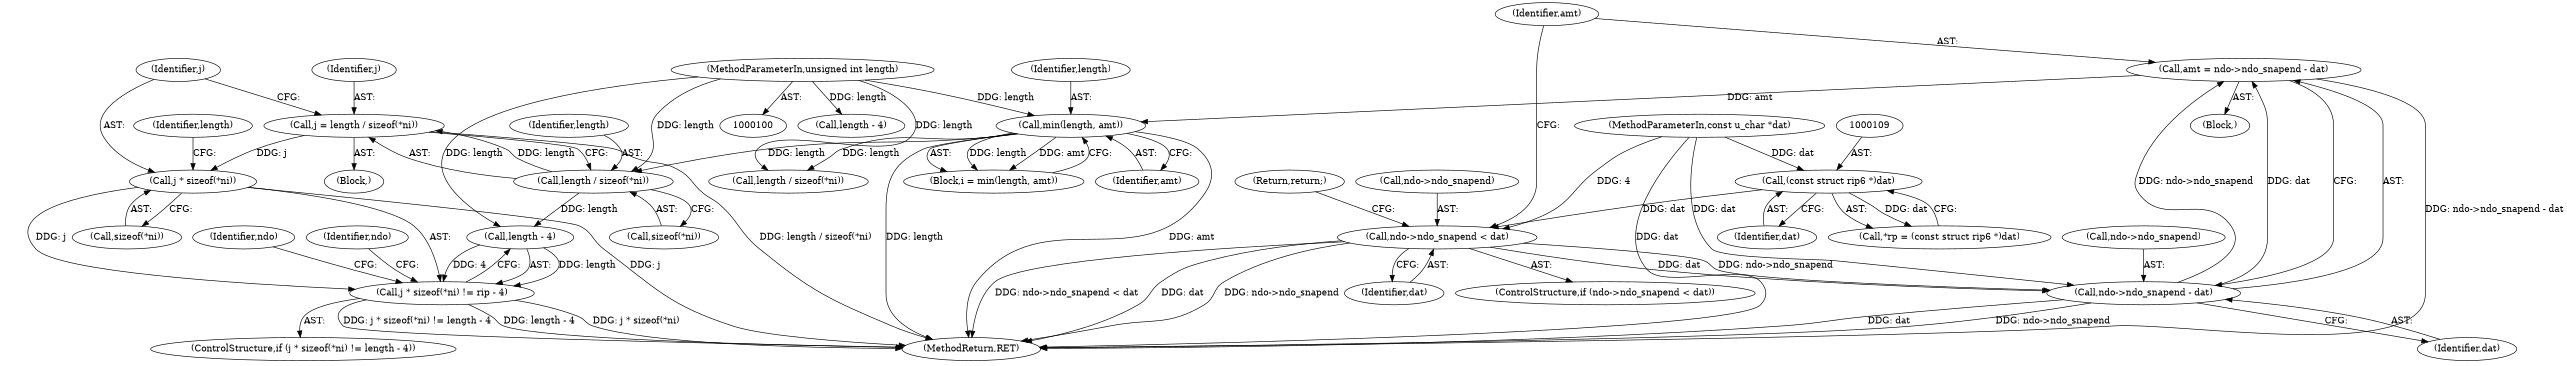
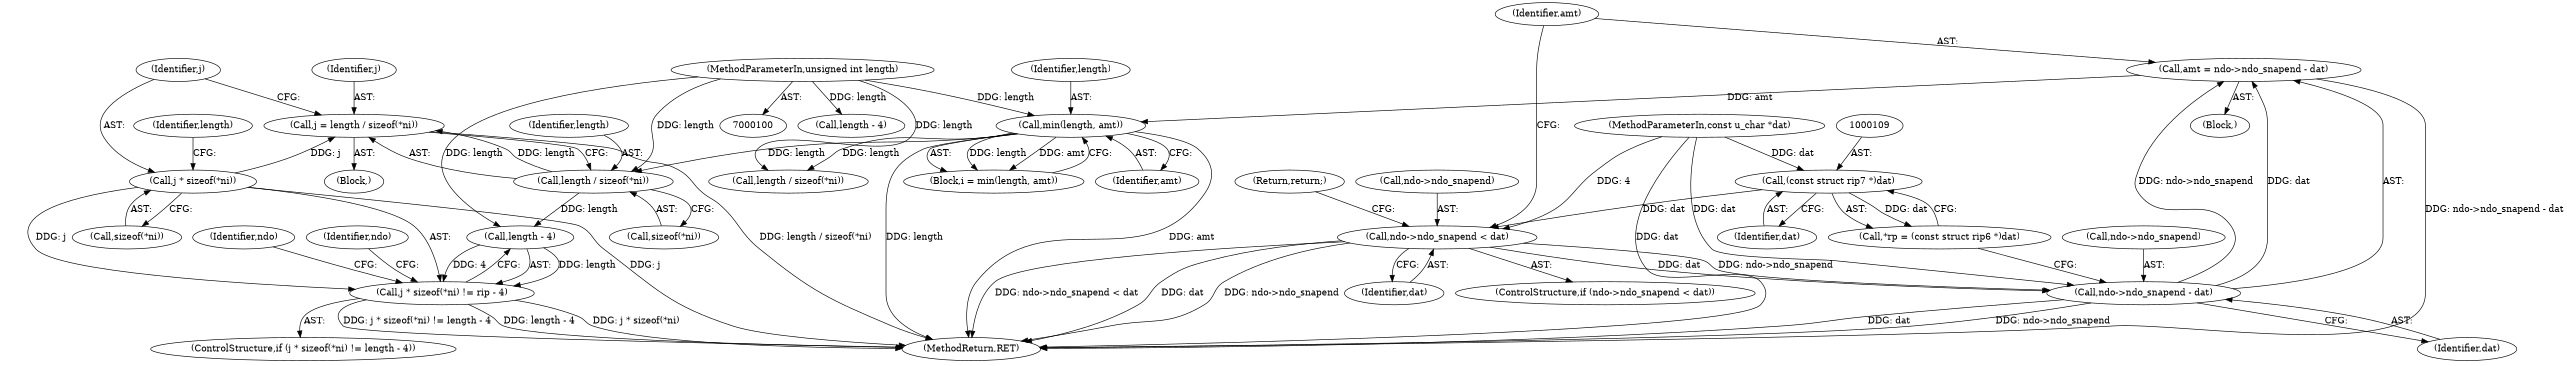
node "1000100": label "1000100" -> "7000100"
edge "(Call,j = length / sizeof(*ni))" -> "(Call,j * sizeof(*ni))": reversed
node "(Call,(const struct rip6 *)dat)": label "(Call,(const struct rip6 *)dat)" -> "(Call,(const struct rip7 *)dat)"
edge "(Call,amt = ndo->ndo_snapend - dat)" -> "(Call,ndo->ndo_snapend - dat)": now "(Call,*rp = (const struct rip6 *)dat)" -> "(Call,ndo->ndo_snapend - dat)"
